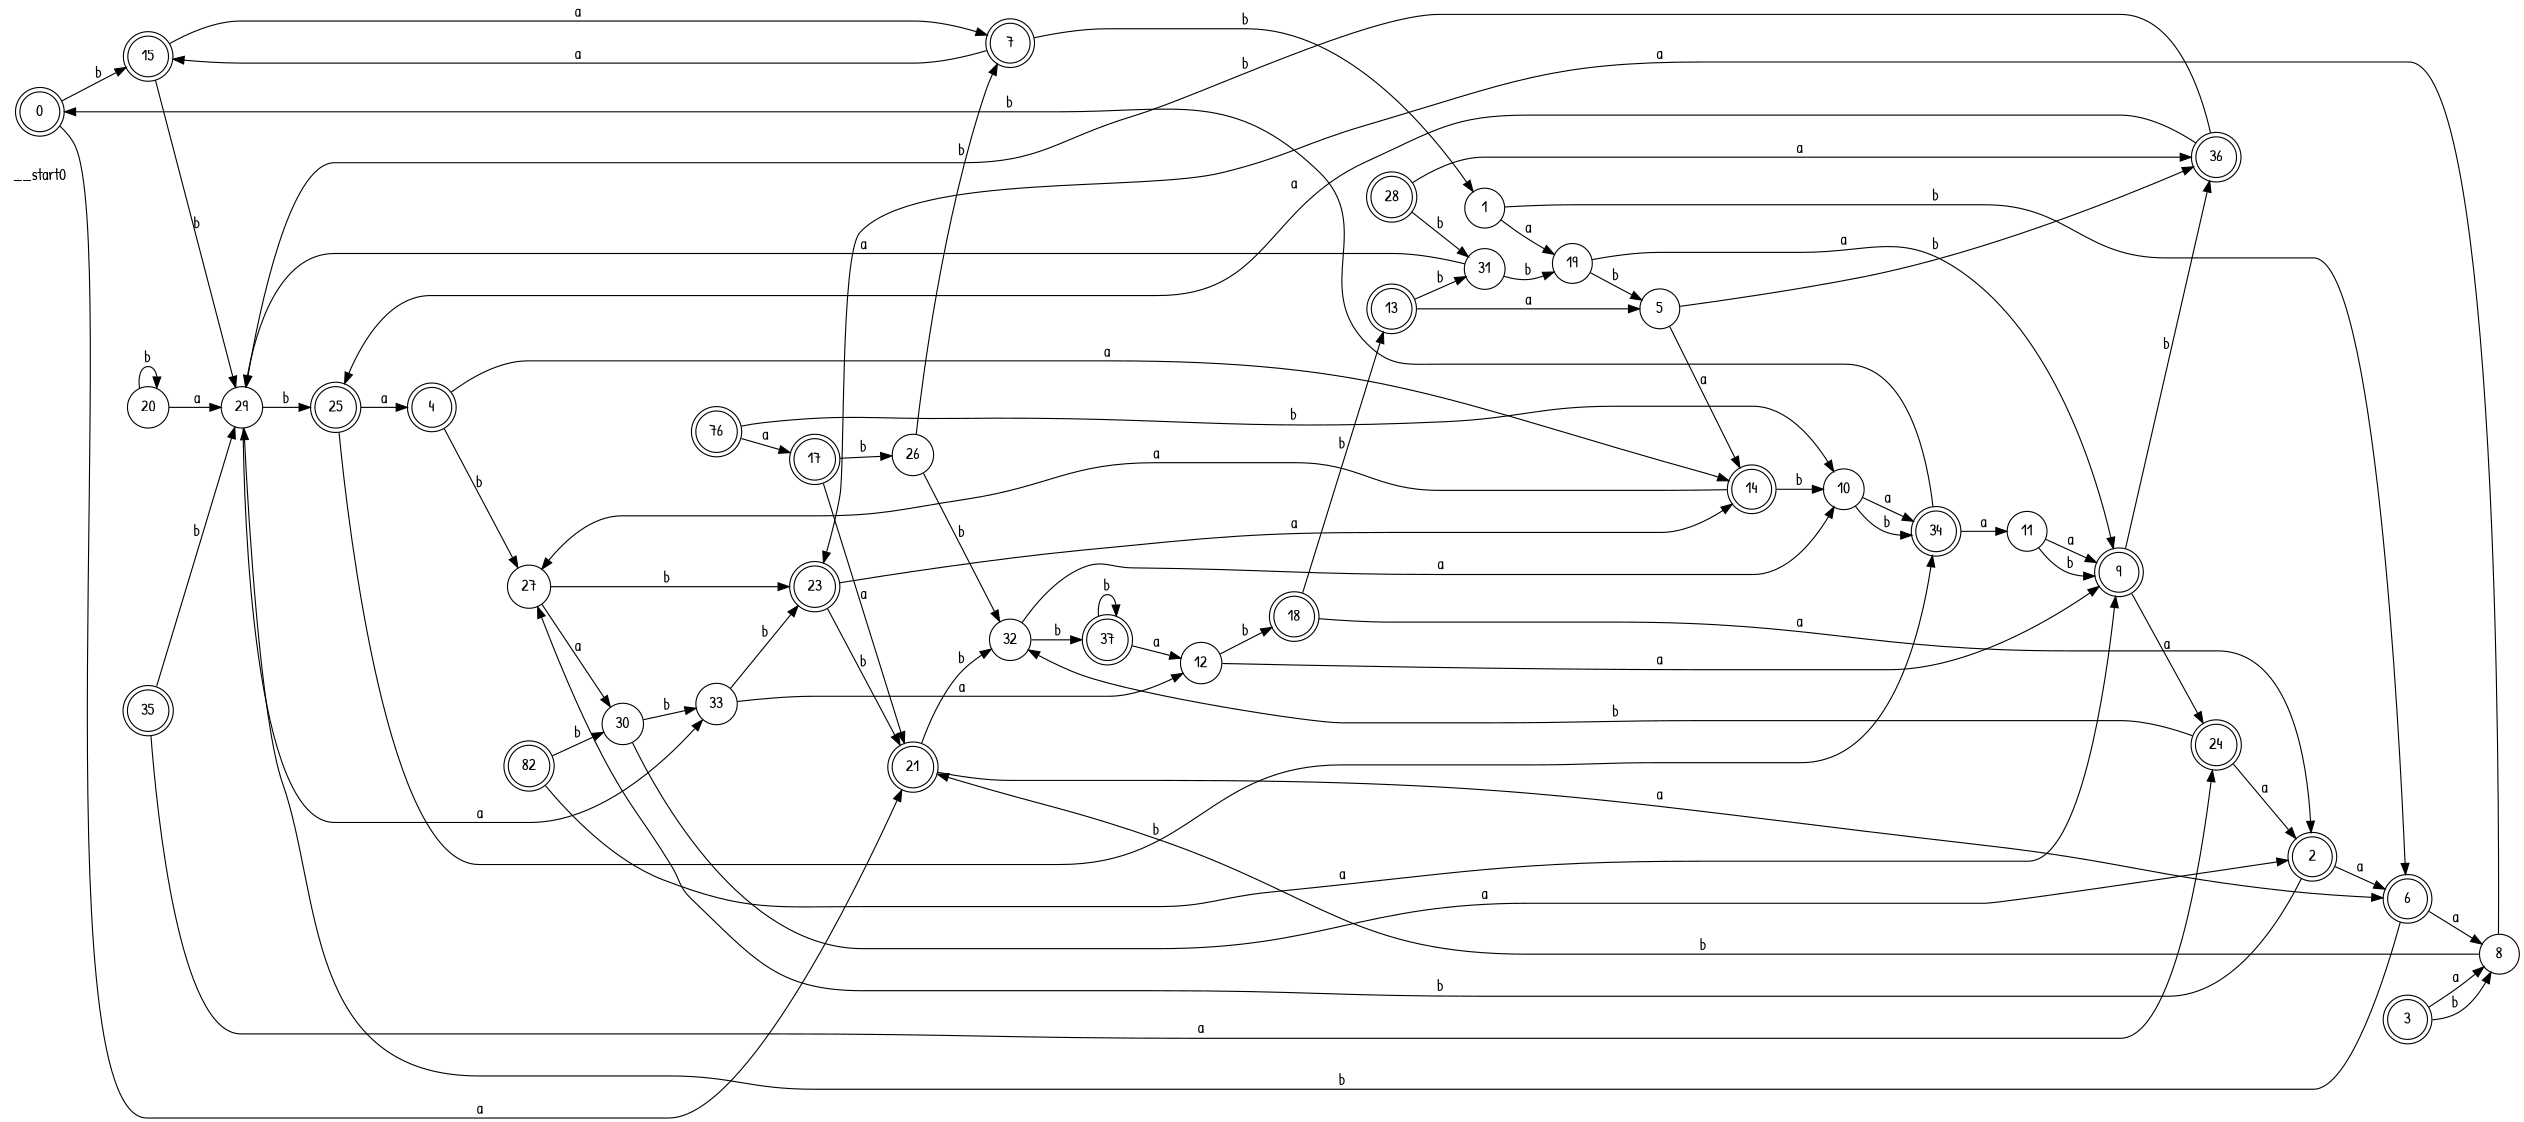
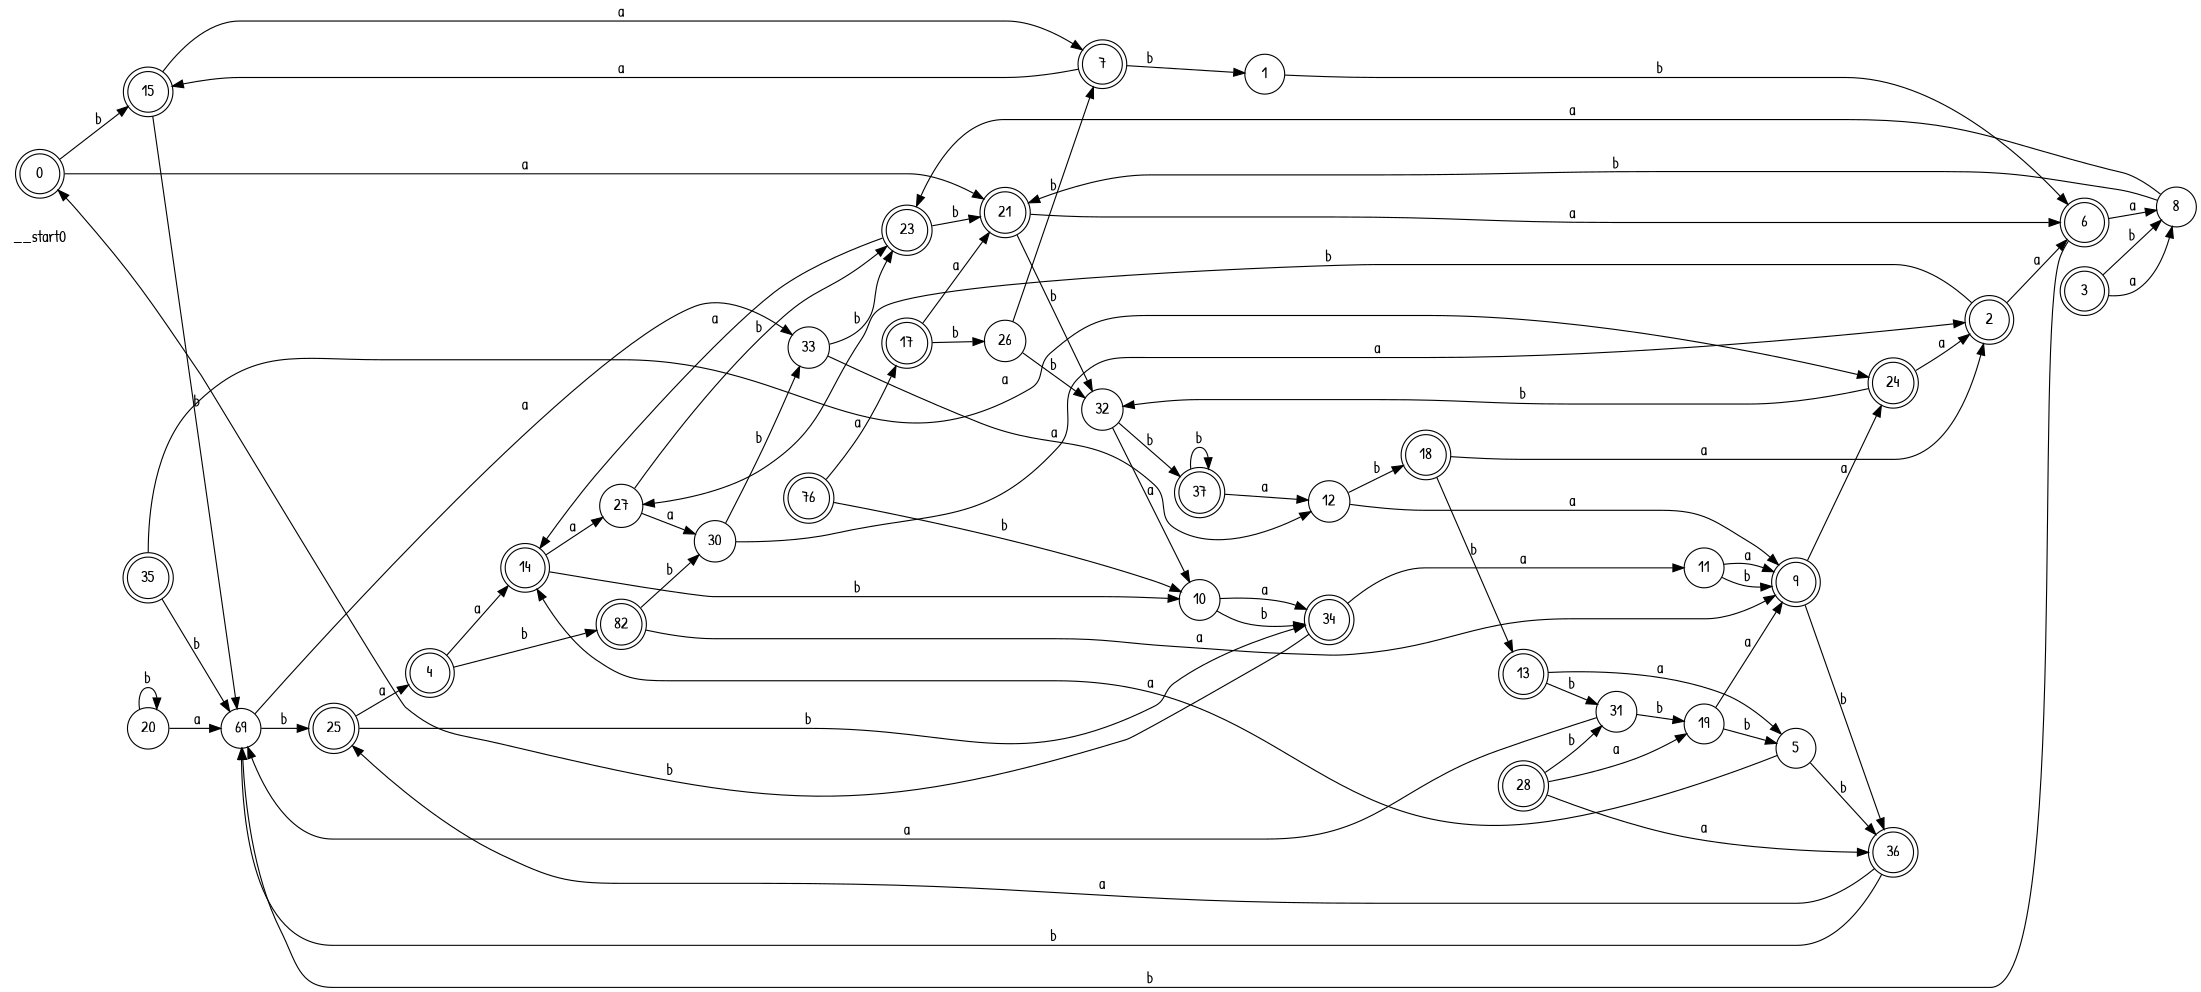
edge "1" -> "19": now "28" -> "19"
node "29": label "29" -> "69"
edge "4" -> "27": now "4" -> "82"
